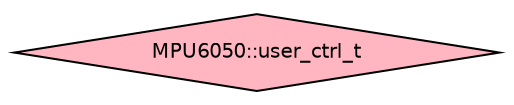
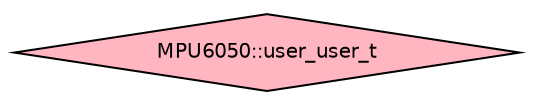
node "MPU6050::user_ctrl_t": label "MPU6050::user_ctrl_t" -> "MPU6050::user_user_t"
